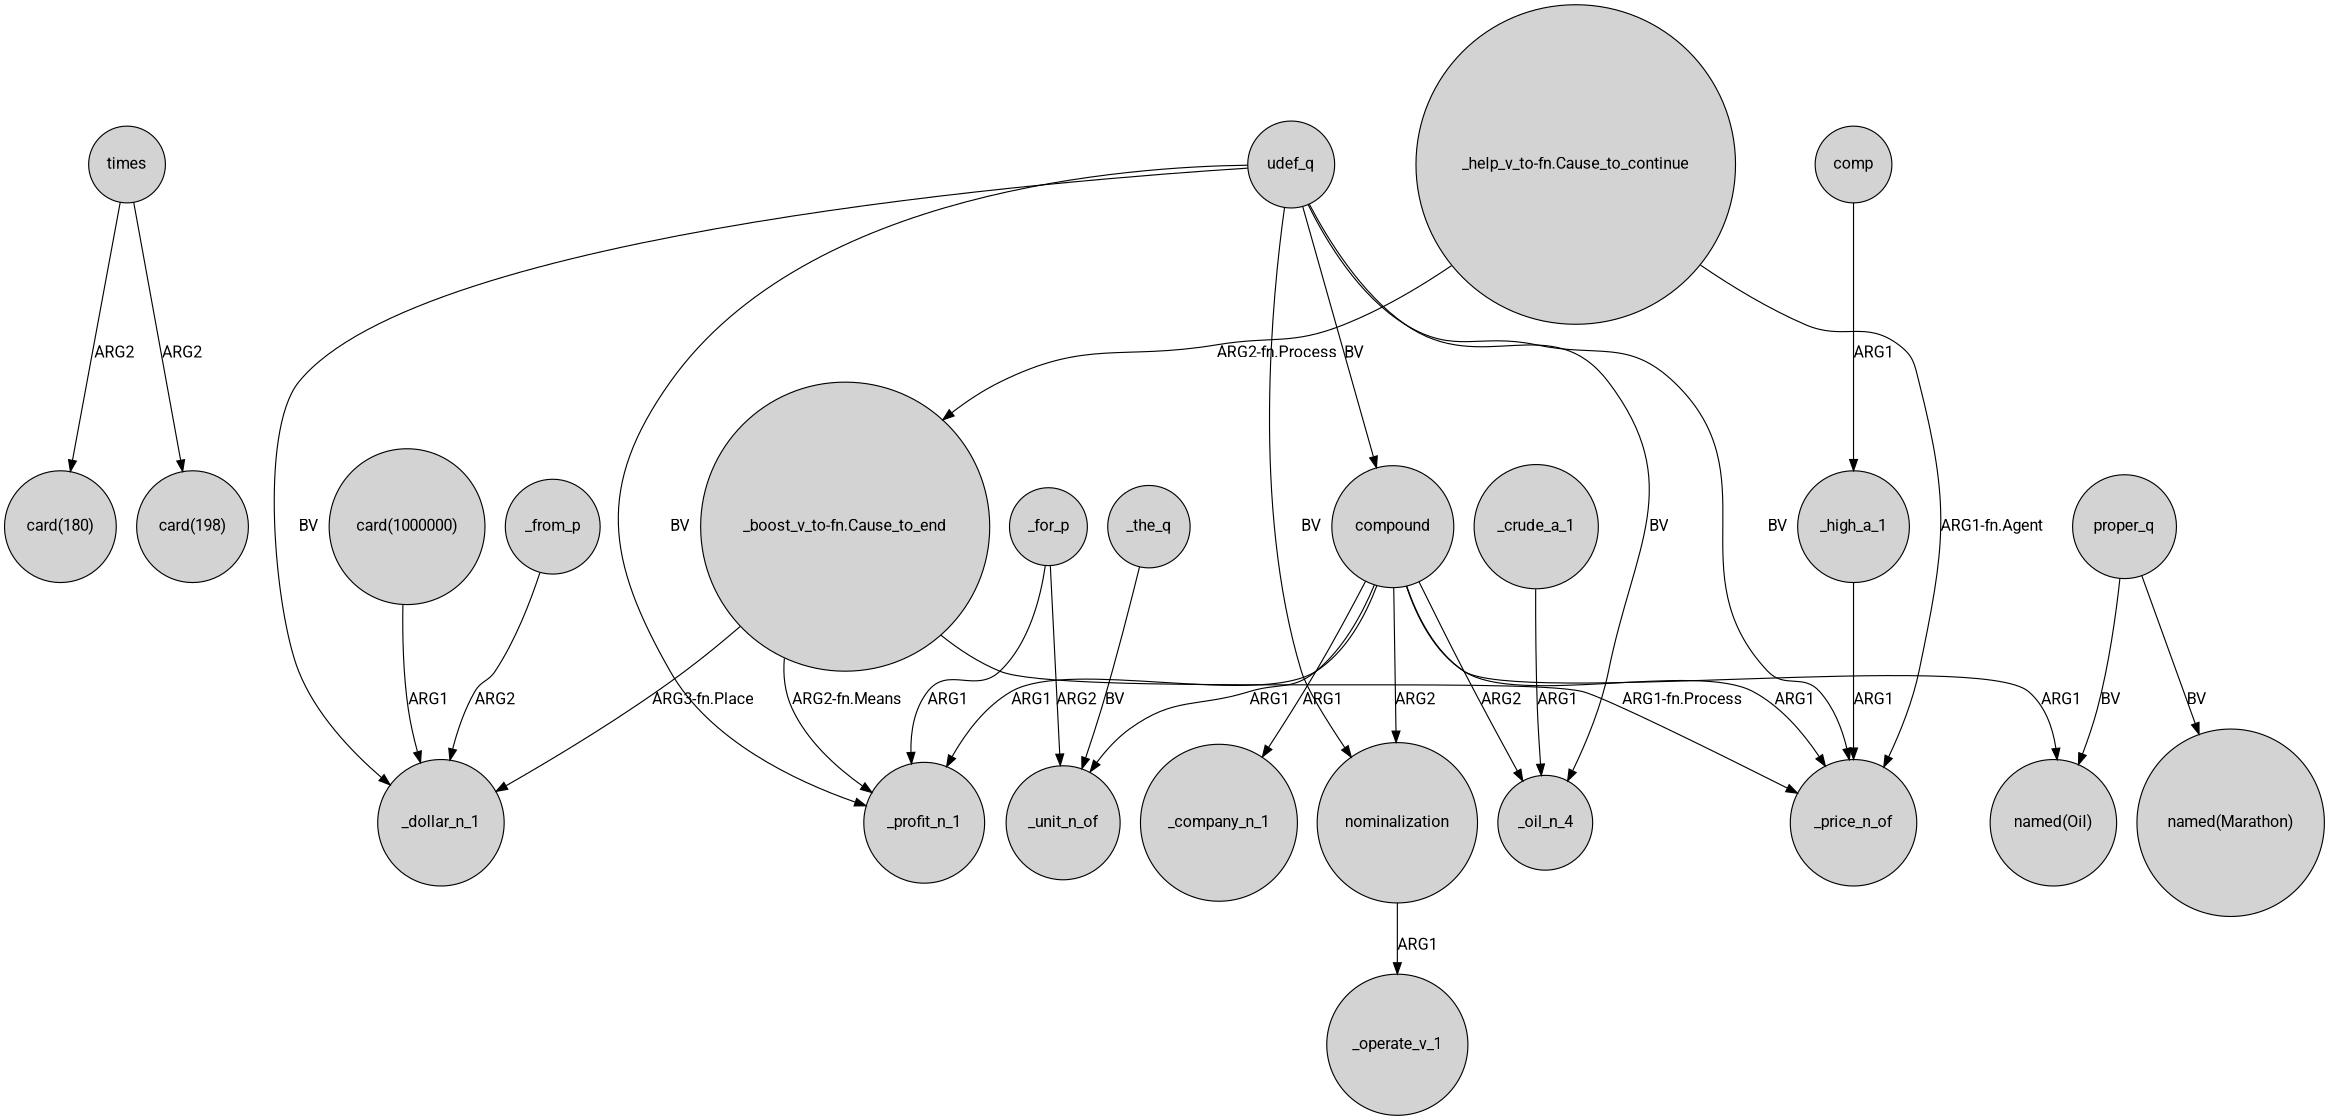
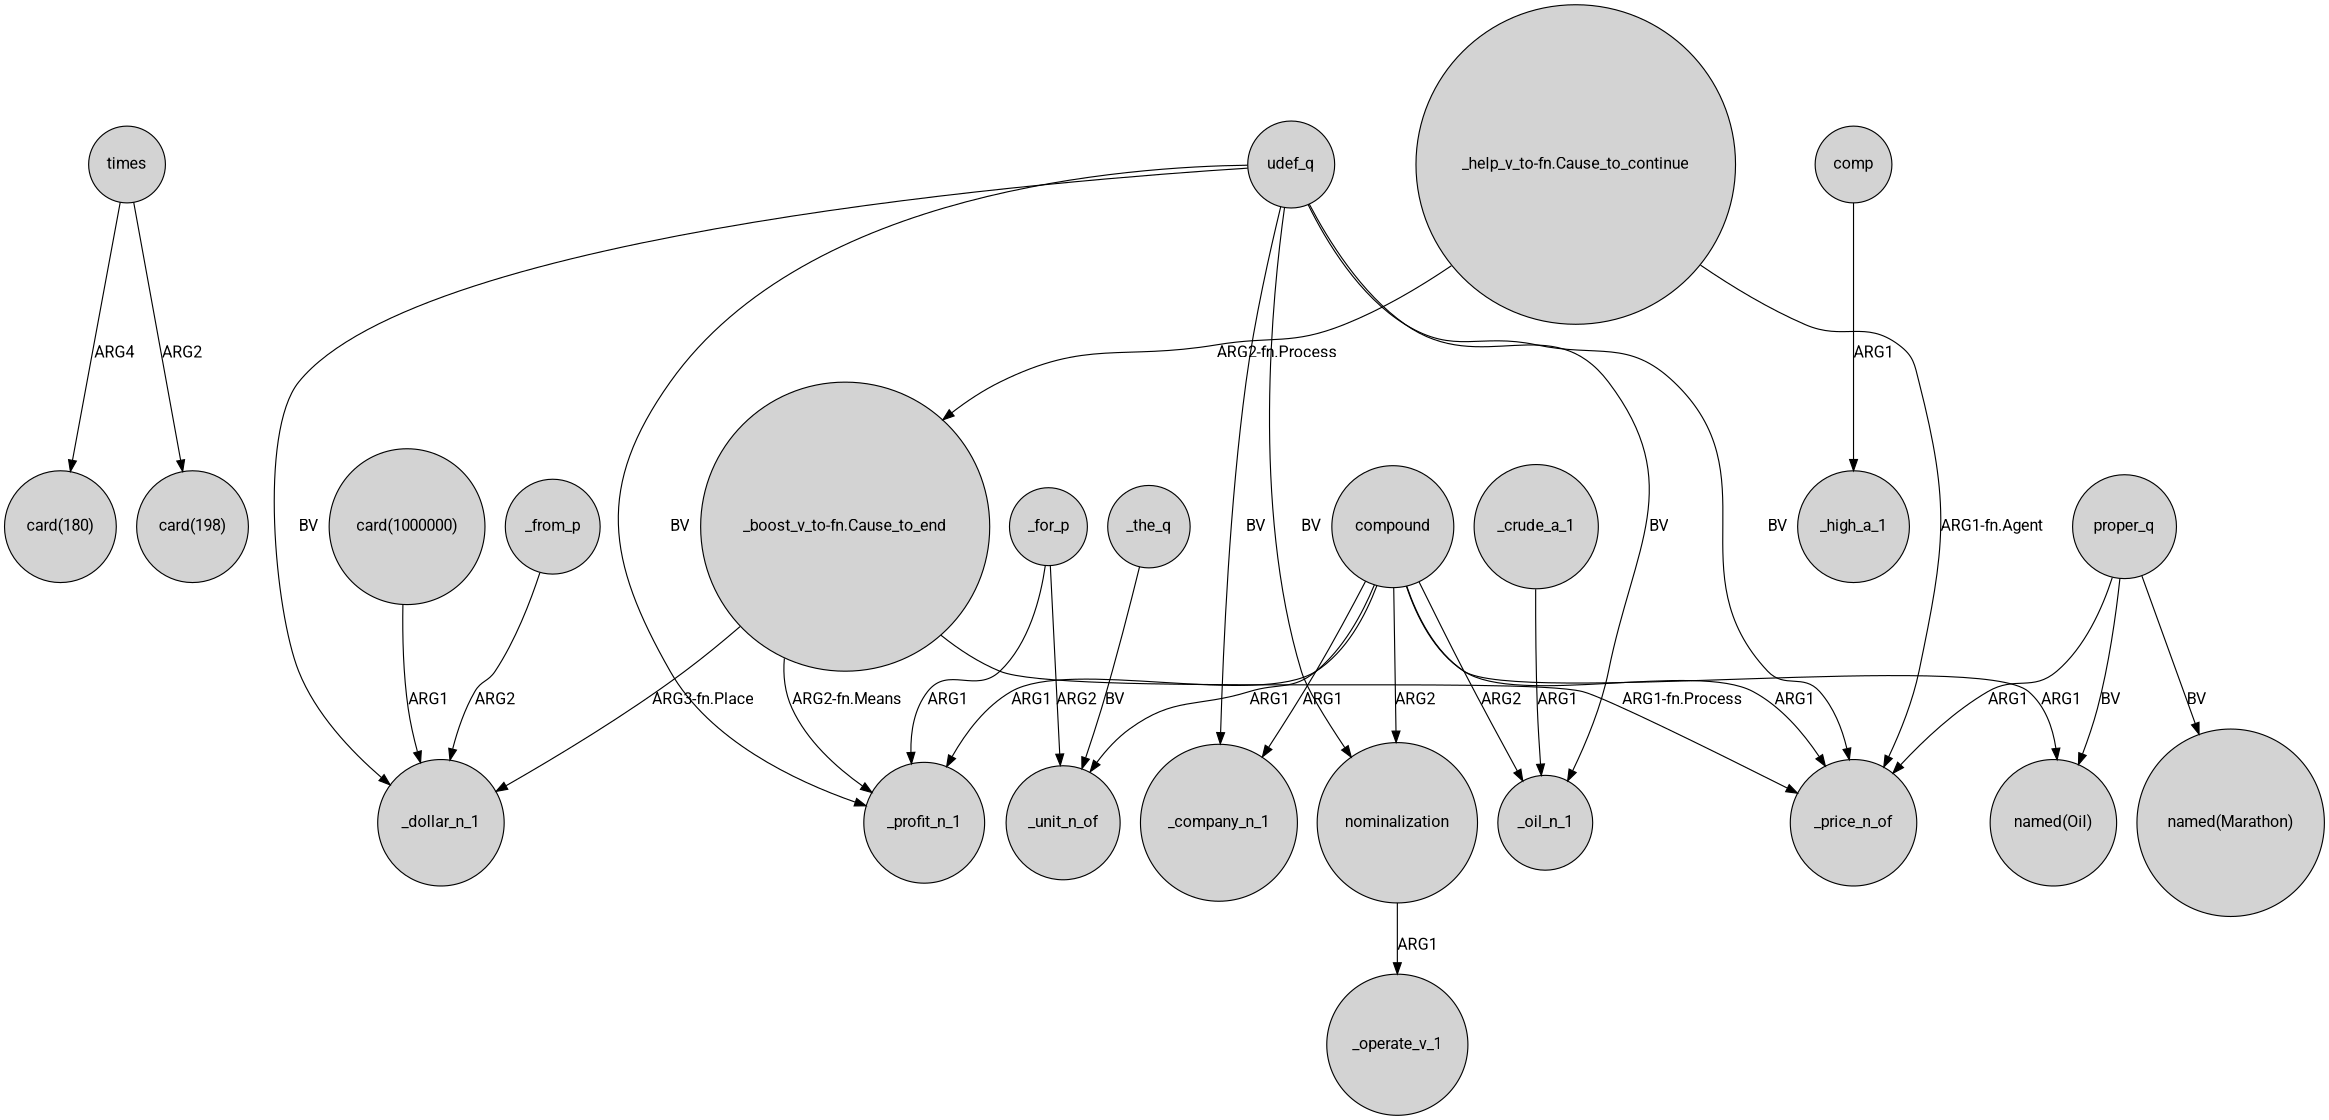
edge "udef_q" -> "compound": now "udef_q" -> "_company_n_1"
edge "times" -> "card(180)": label "ARG2" -> "ARG4"
edge "_high_a_1" -> "_price_n_of": now "proper_q" -> "_price_n_of"
node "_oil_n_4": label "_oil_n_4" -> "_oil_n_1"
